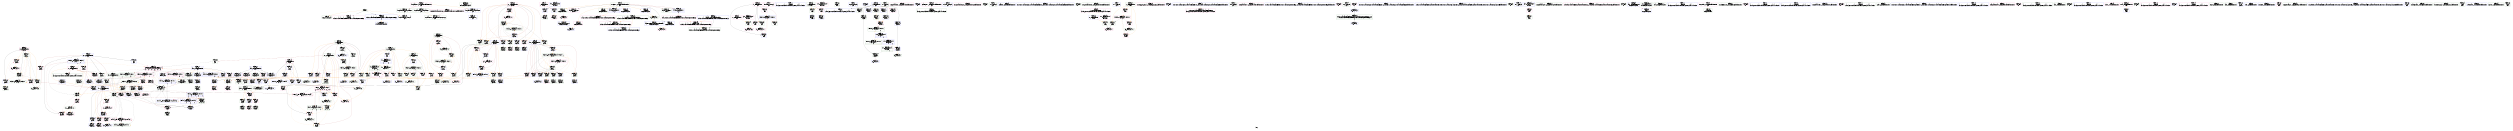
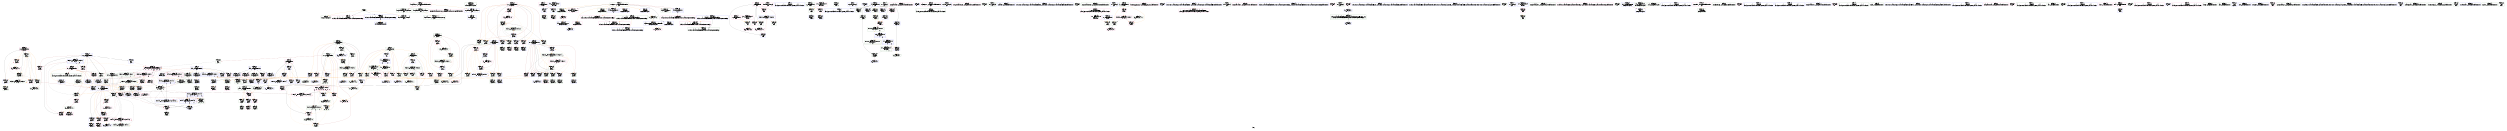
node "NodeID: 202": removed
